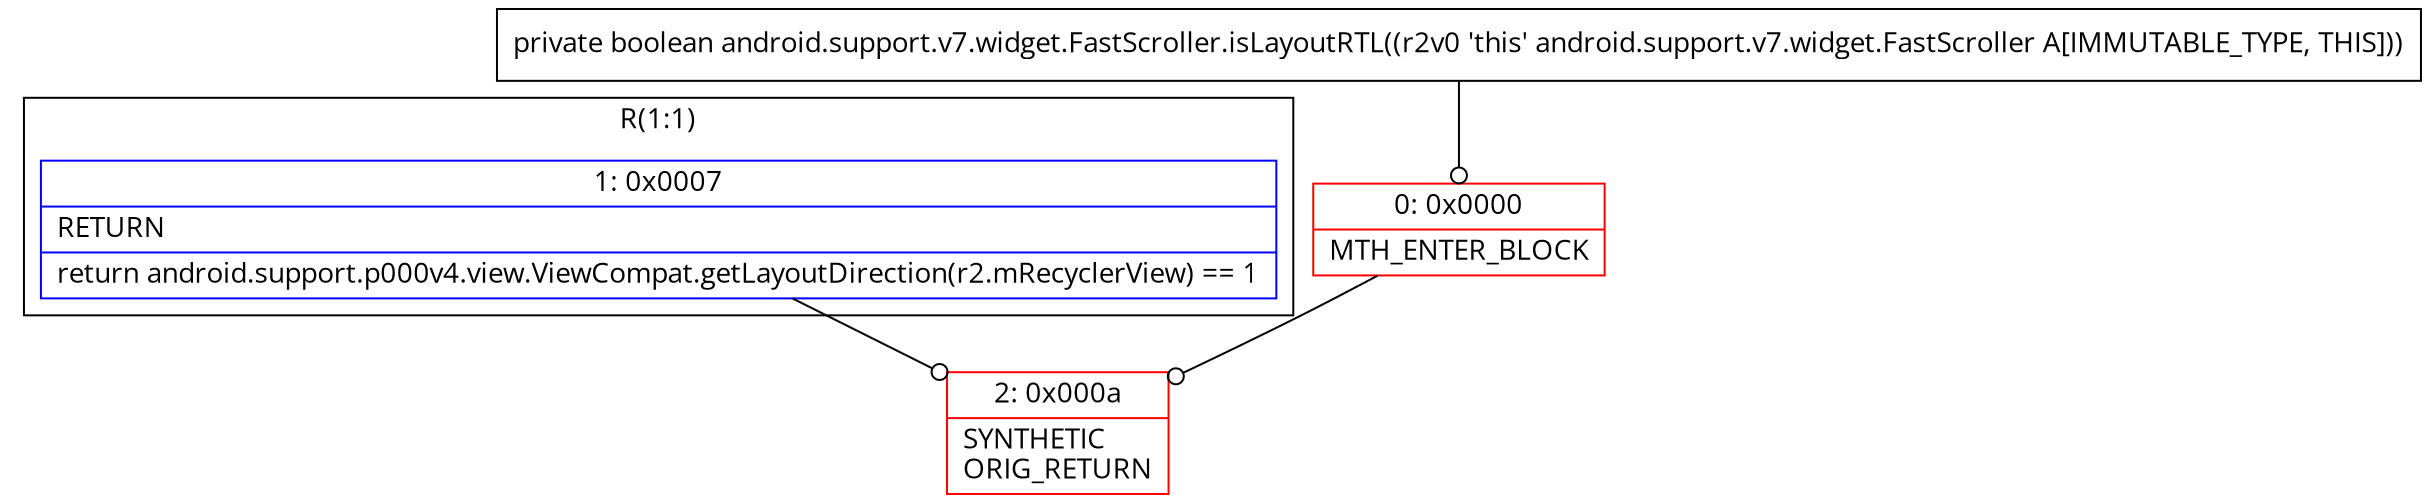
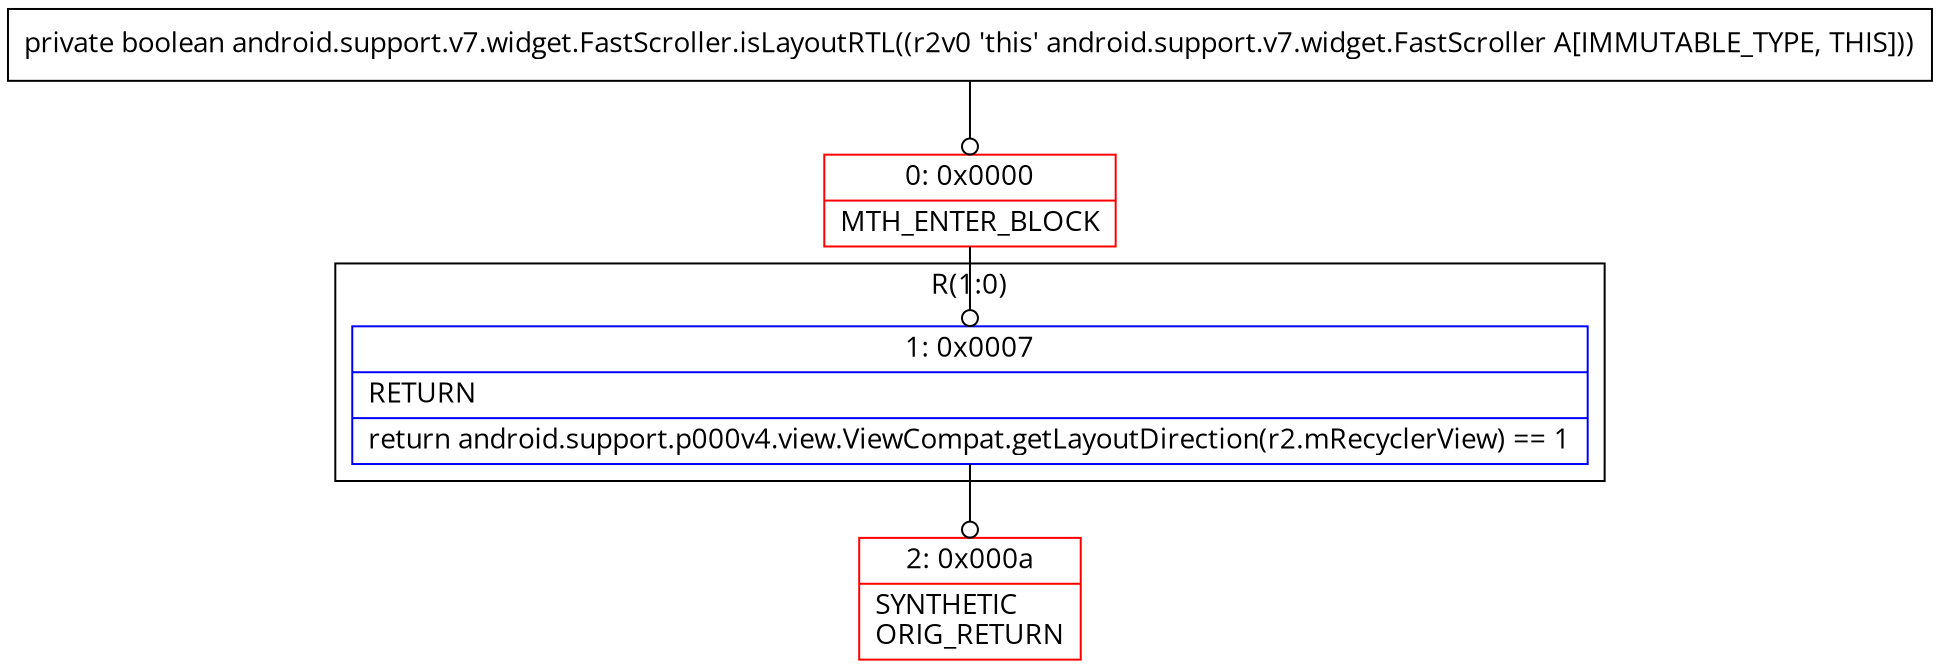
cluster "R(1:1)": label "R(1:1)" -> "R(1:0)"
edge "0: 0x0000" -> "2: 0x000a": now "0: 0x0000" -> "1: 0x0007"
